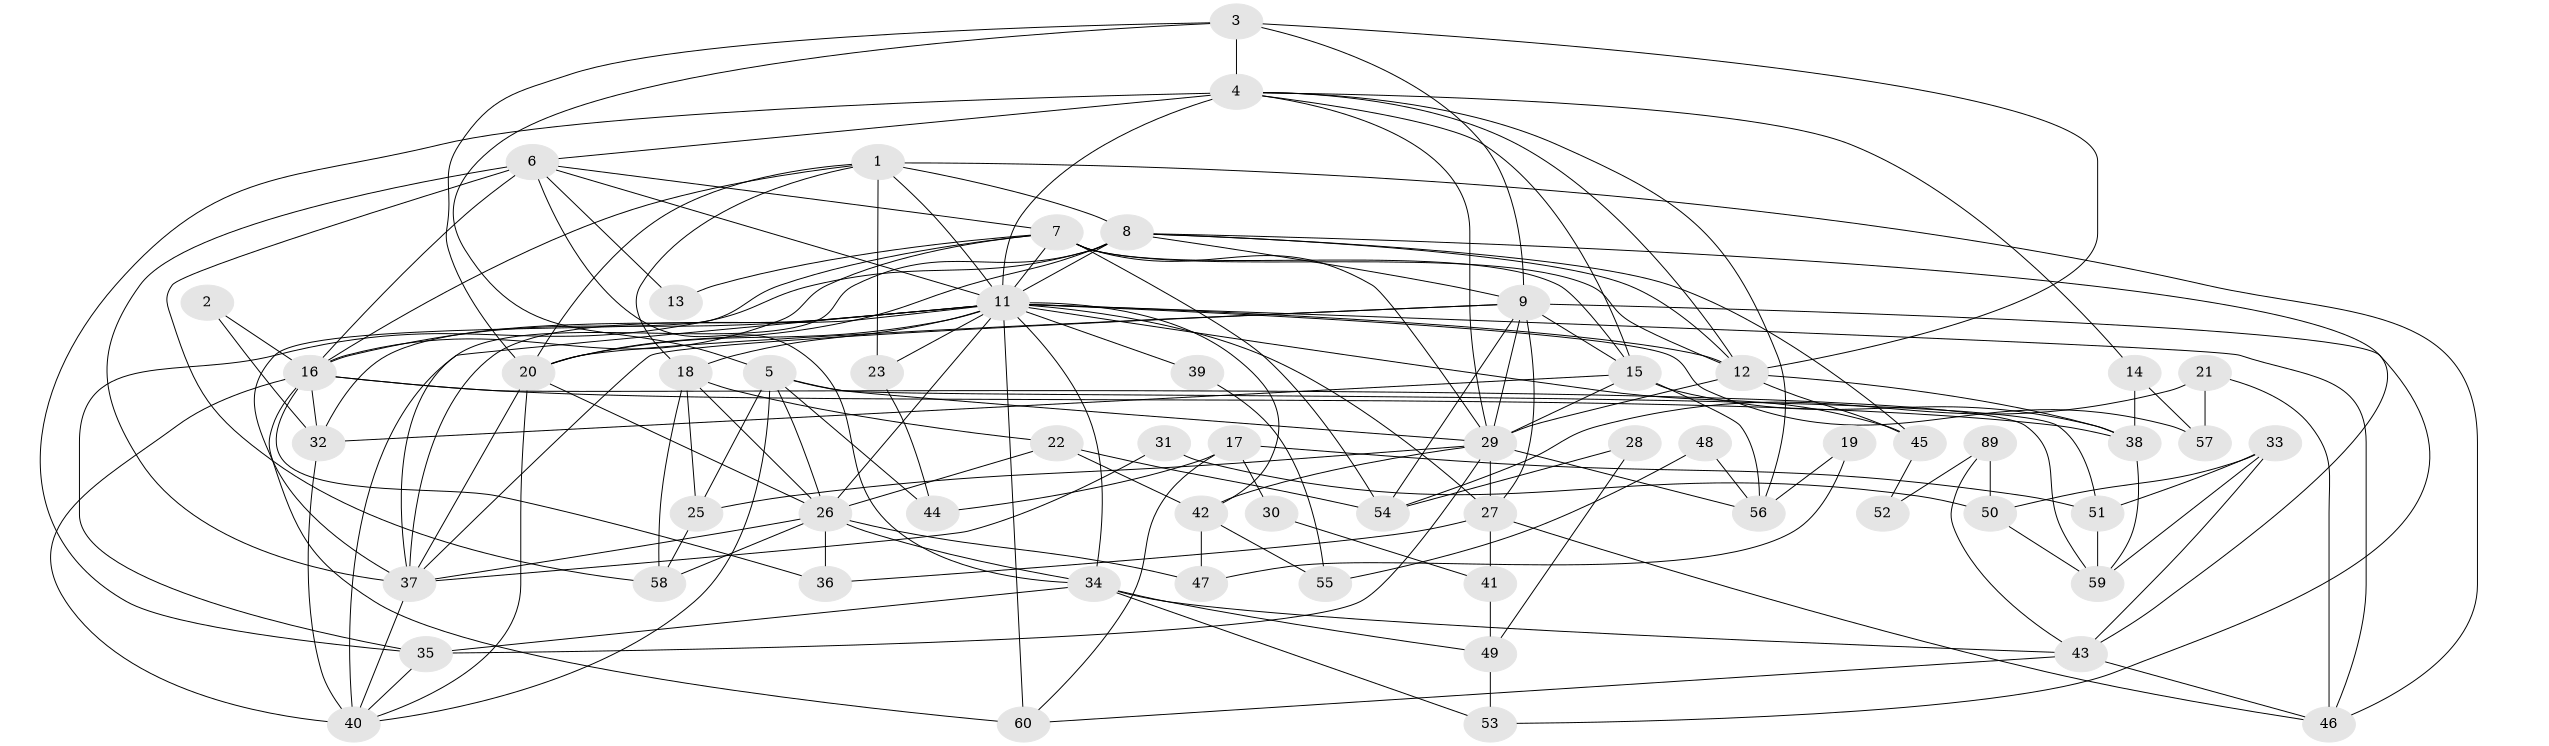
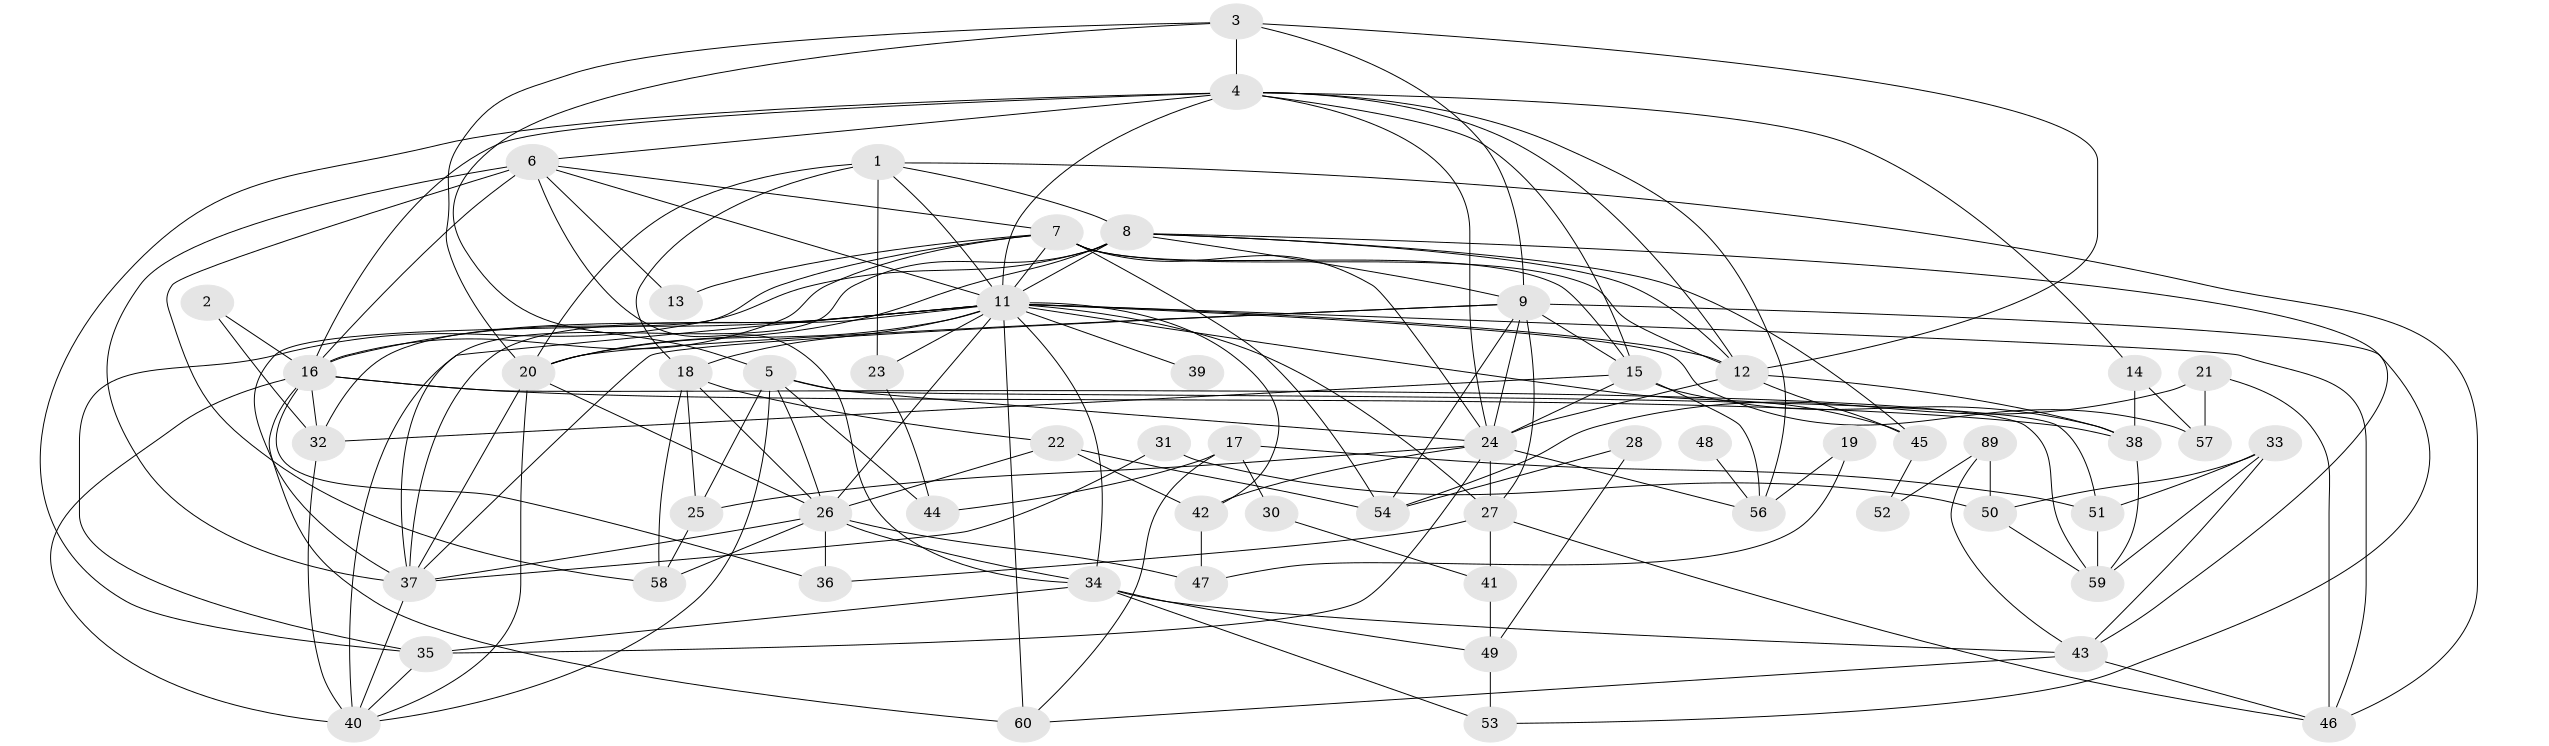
edge "1" -- "16": now "4" -- "16"
node "29": label "29" -> "24"
node "55": removed
